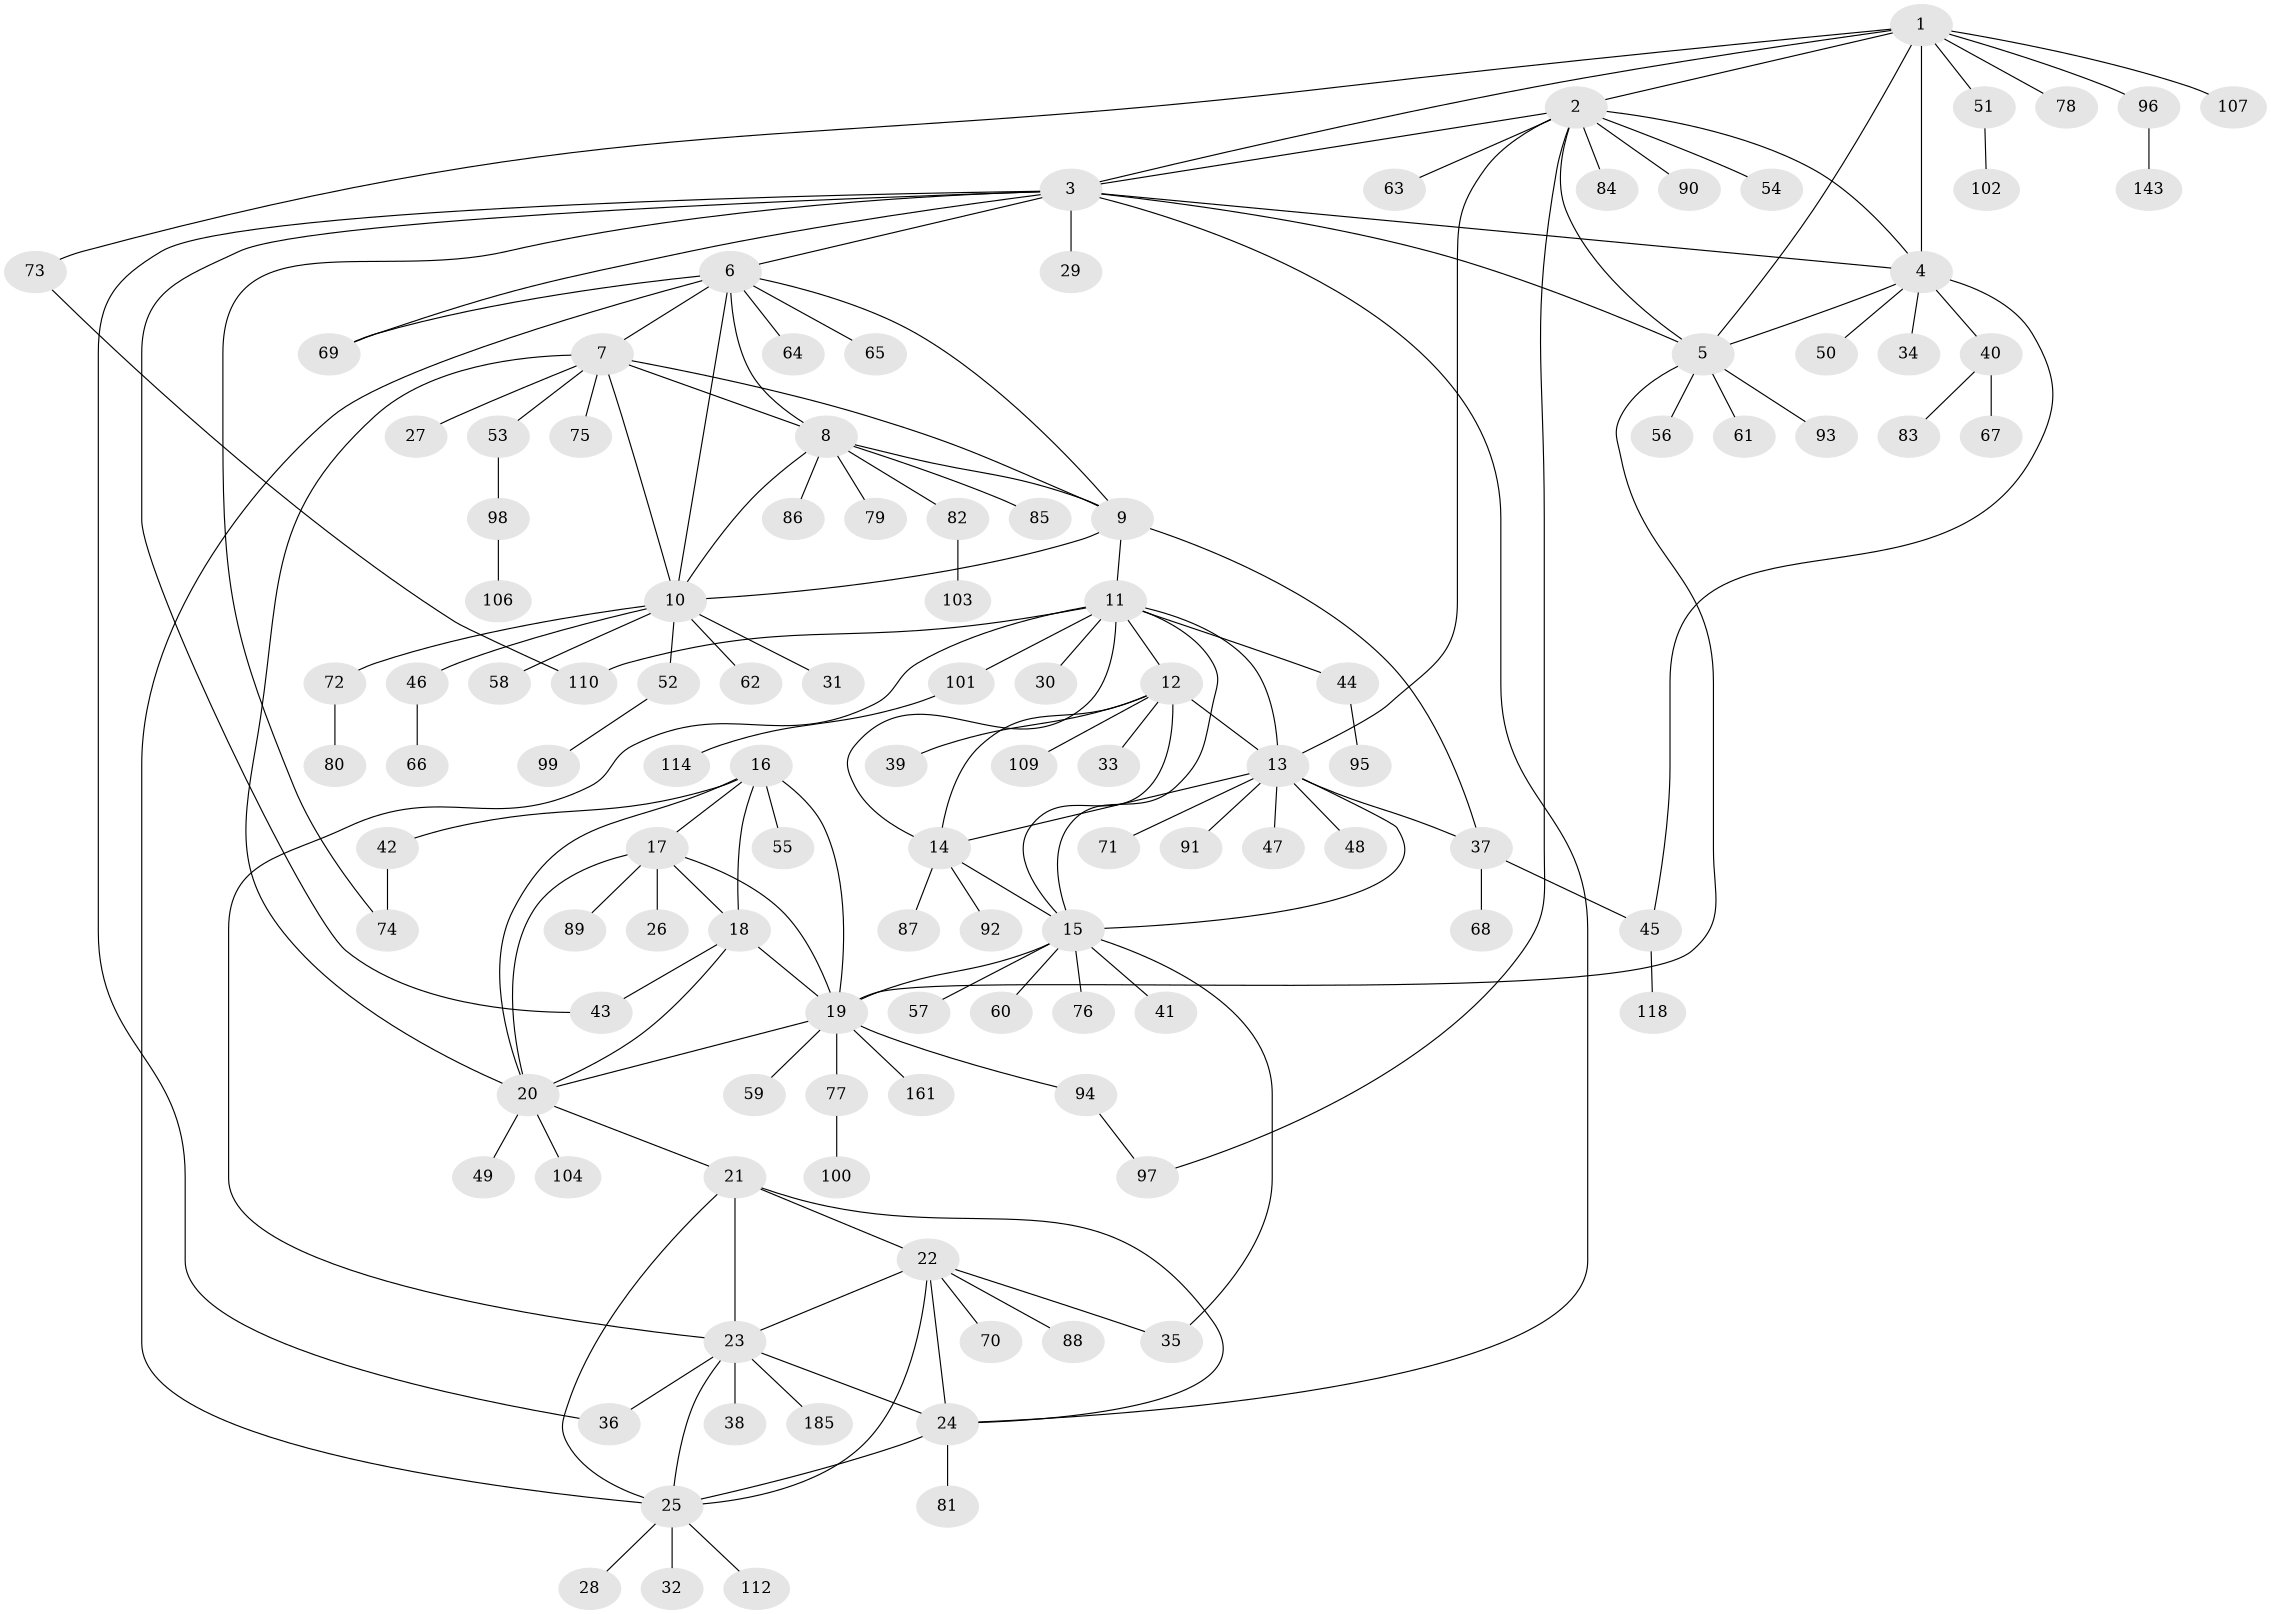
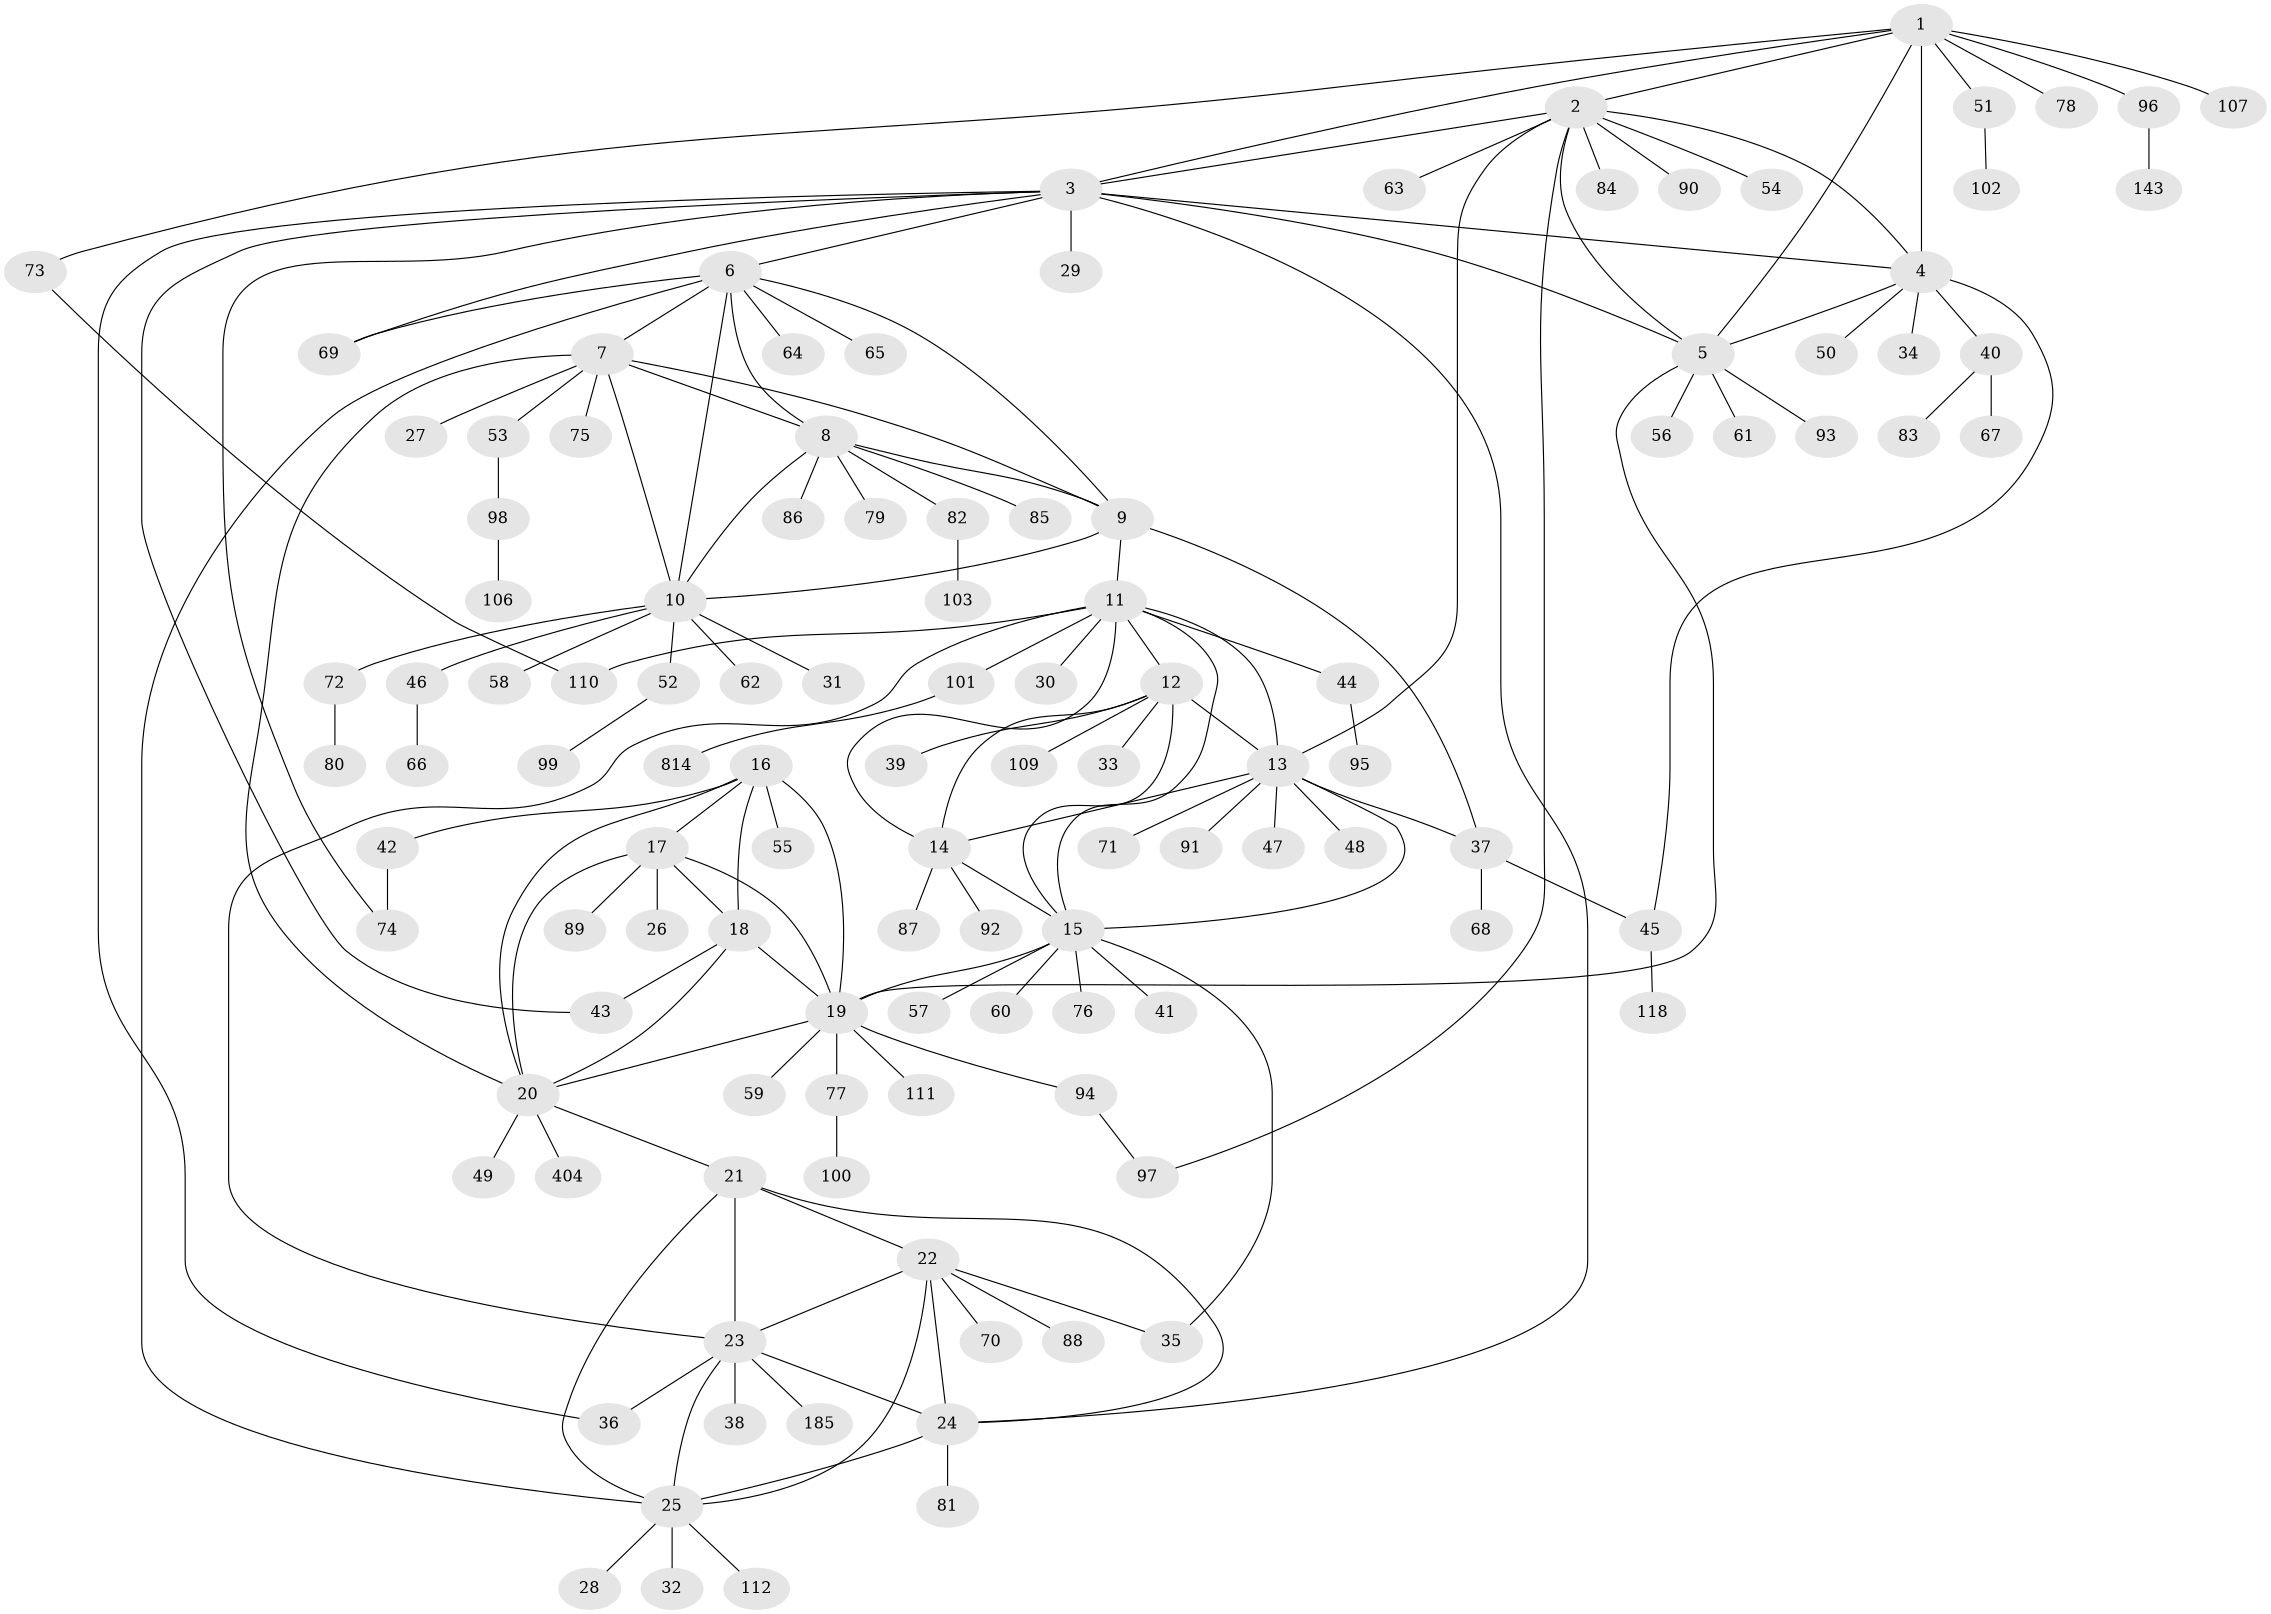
node "114": label "114" -> "814"
node "161": label "161" -> "111"
node "104": label "104" -> "404"
